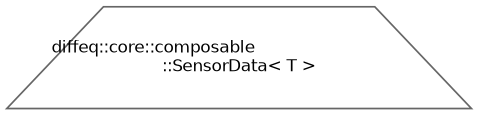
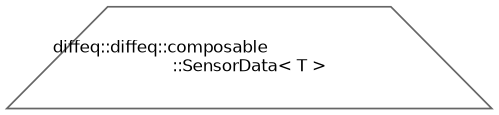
node "diffeq::core::composable ::SensorData< T >": label "diffeq::core::composable ::SensorData< T >" -> "diffeq::diffeq::composable ::SensorData< T >"
